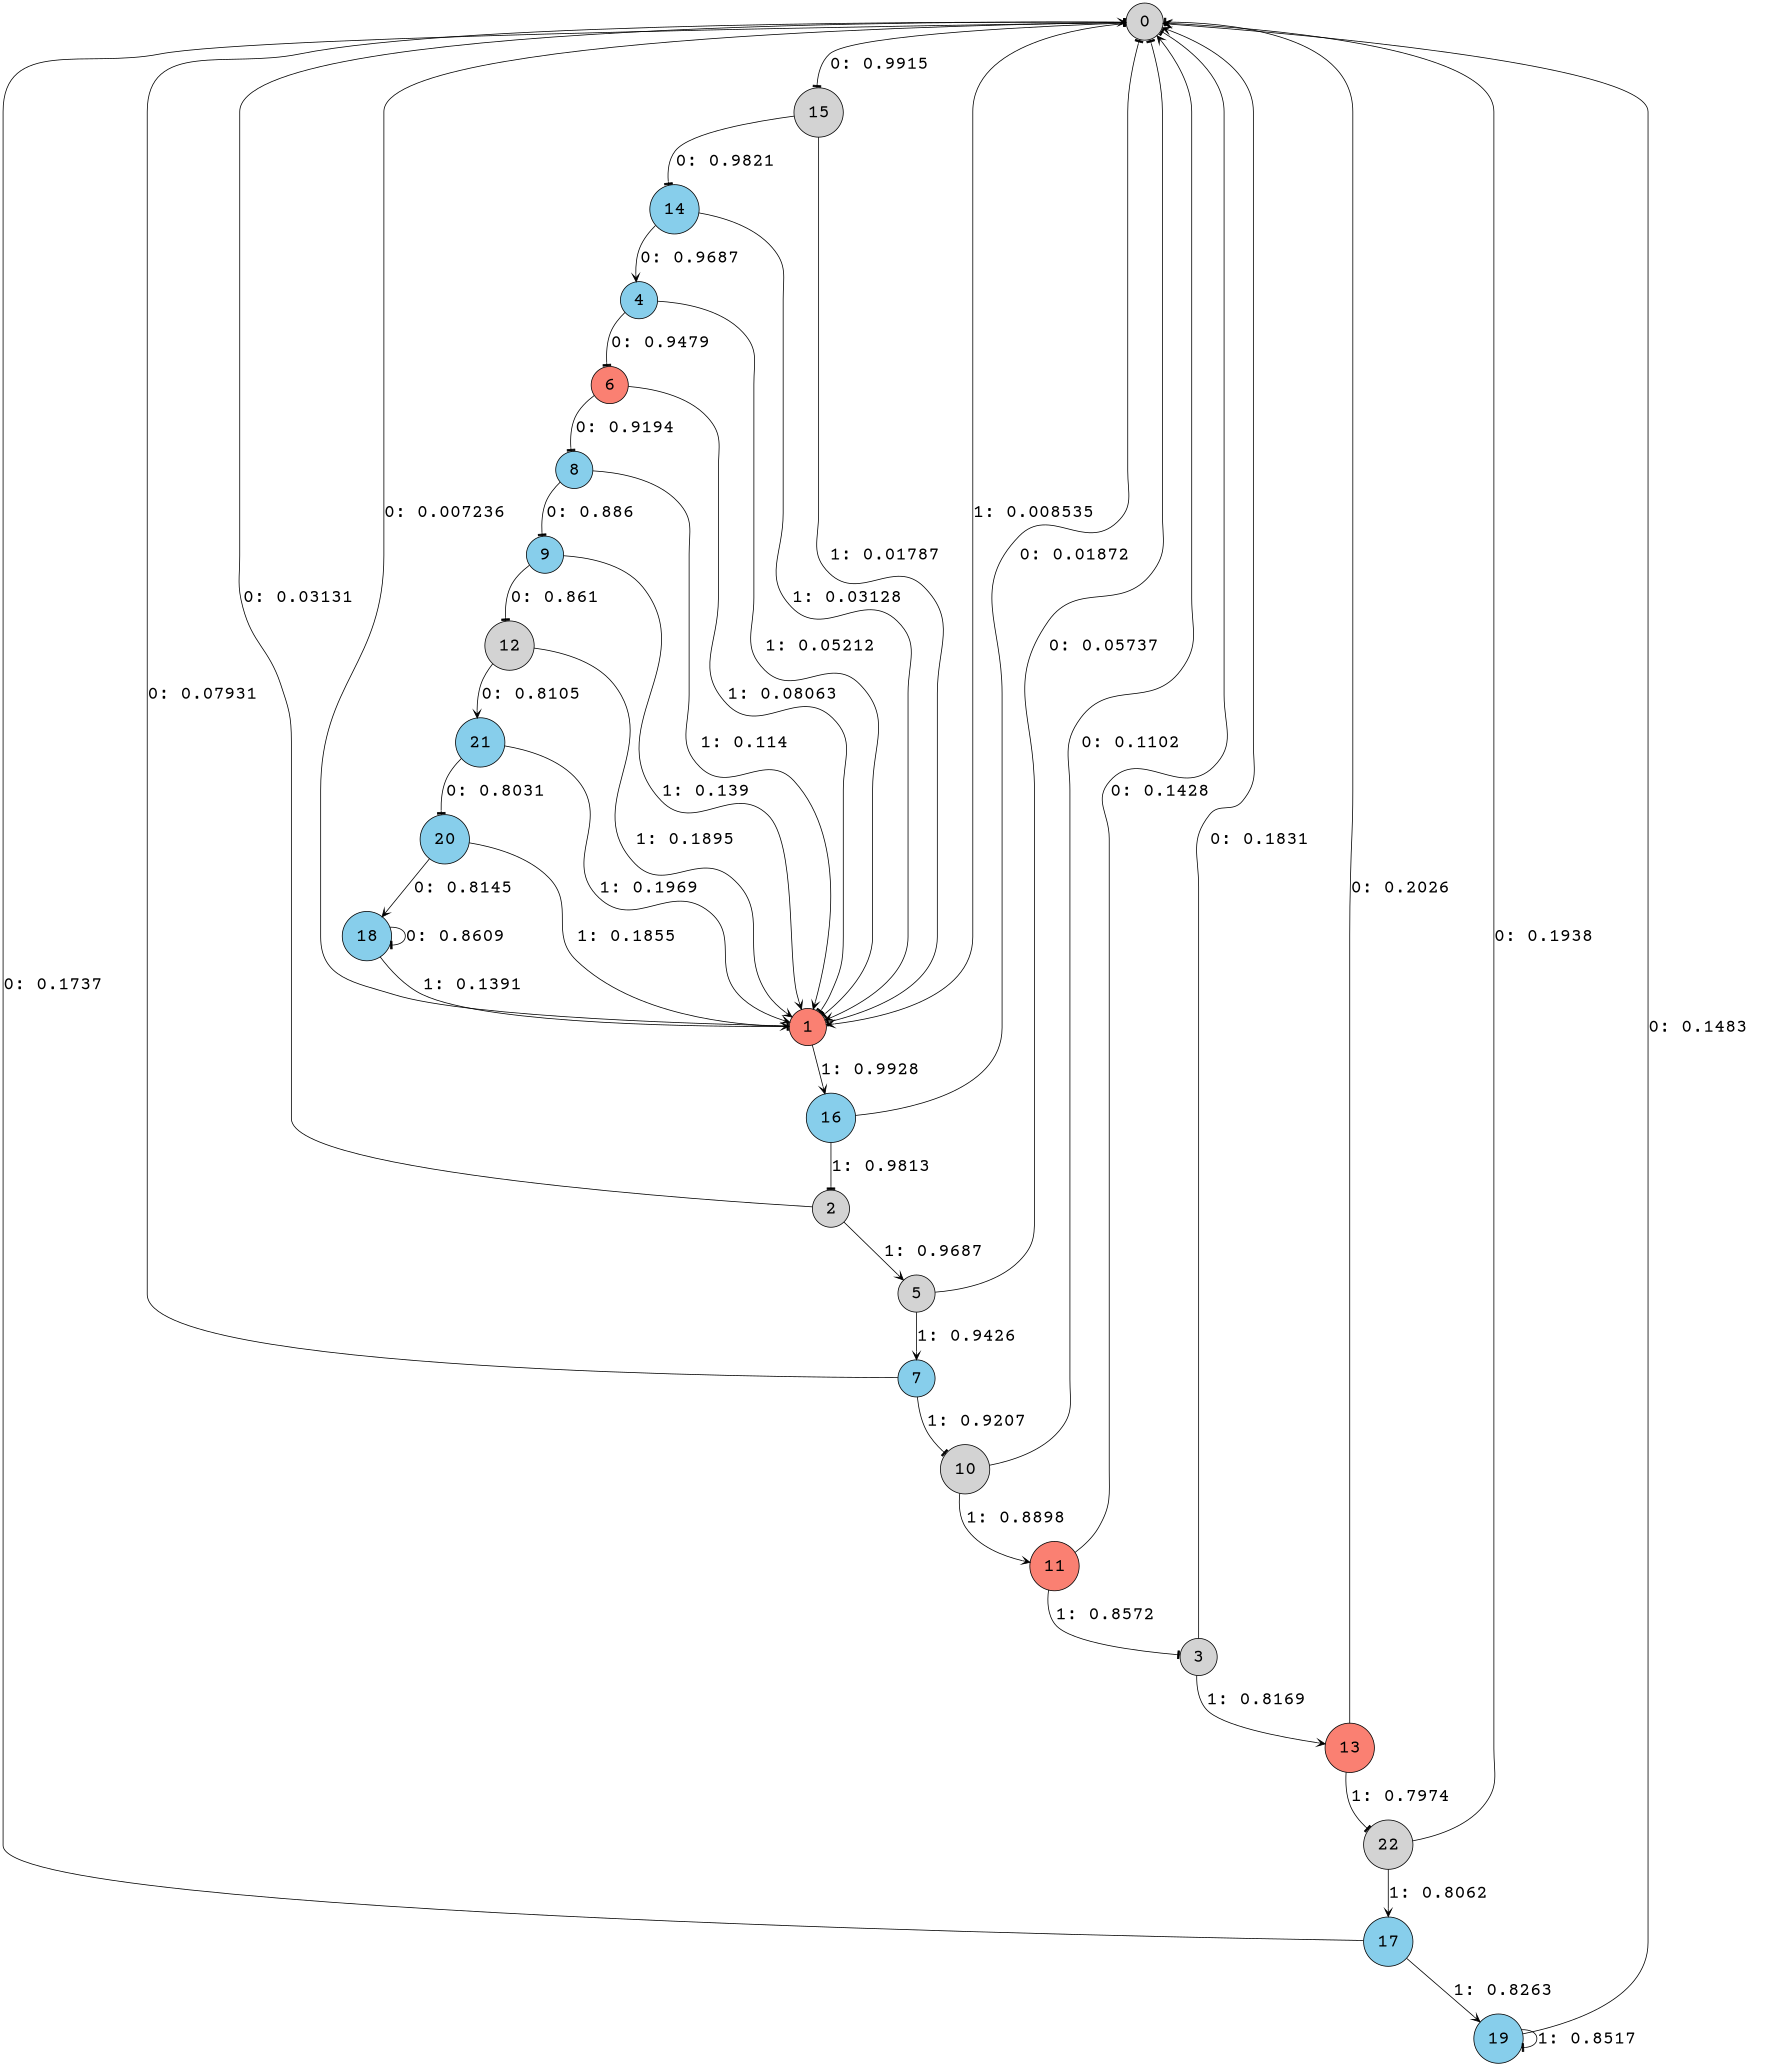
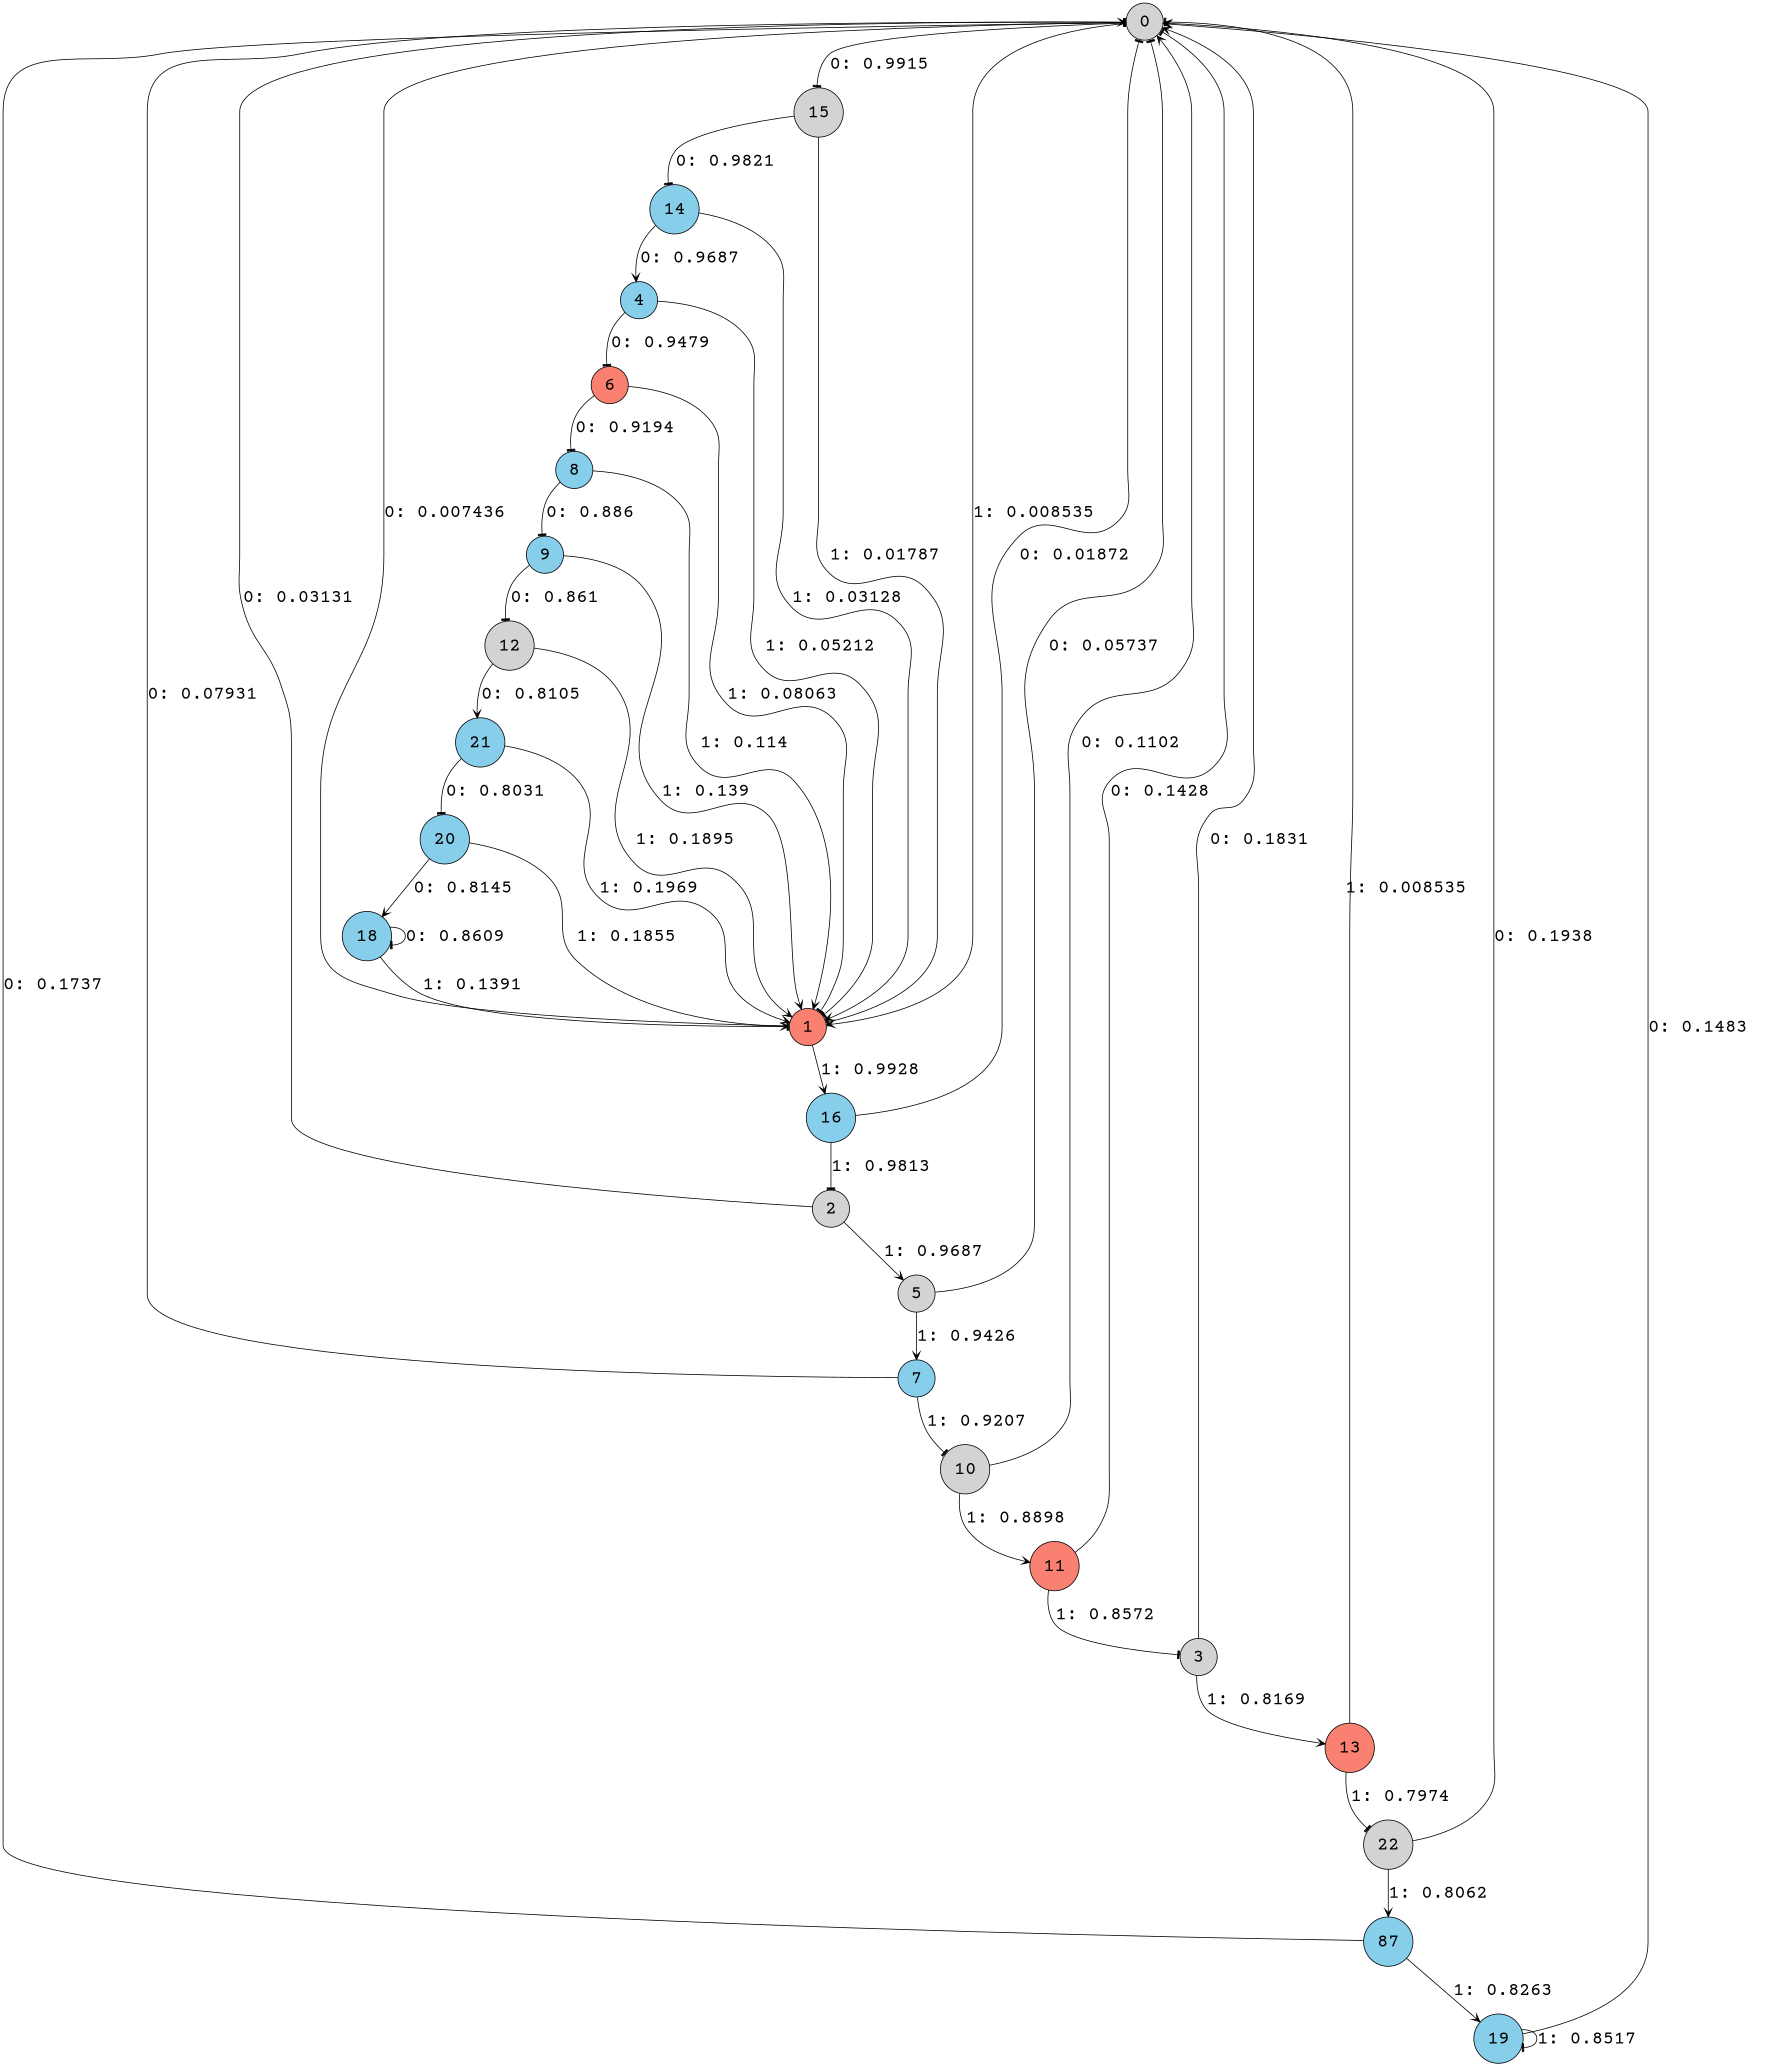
edge "1" -> "0": label "0: 0.007236  " -> "0: 0.007436  "
edge "13" -> "0": label "0: 0.2026   " -> "1: 0.008535  "
node "17": label "17" -> "87"
